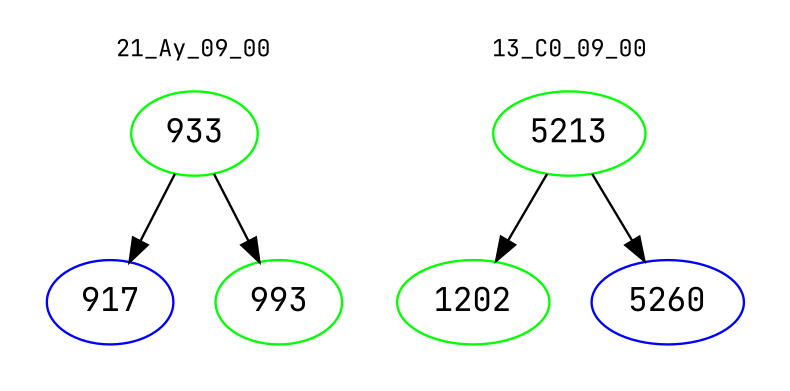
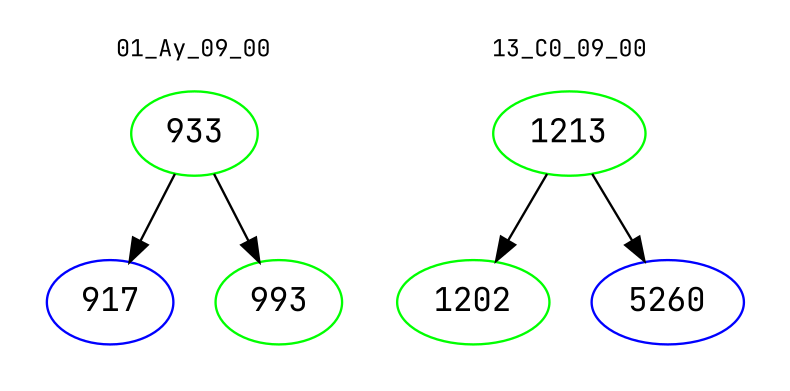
cluster "21_Ay_09_00": label "21_Ay_09_00" -> "01_Ay_09_00"
node "5213": label "5213" -> "1213"
